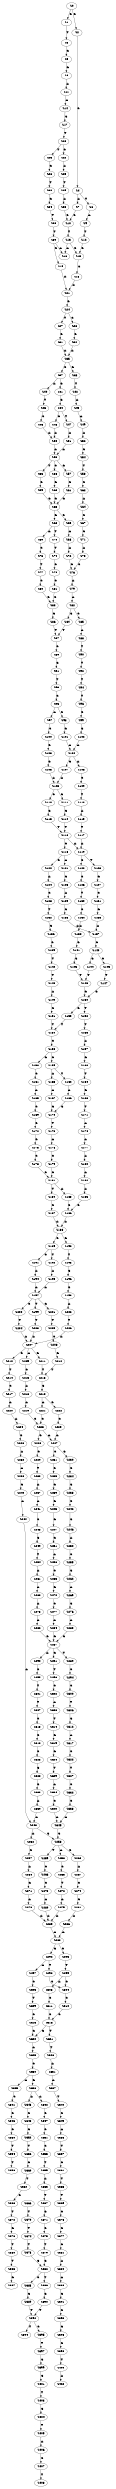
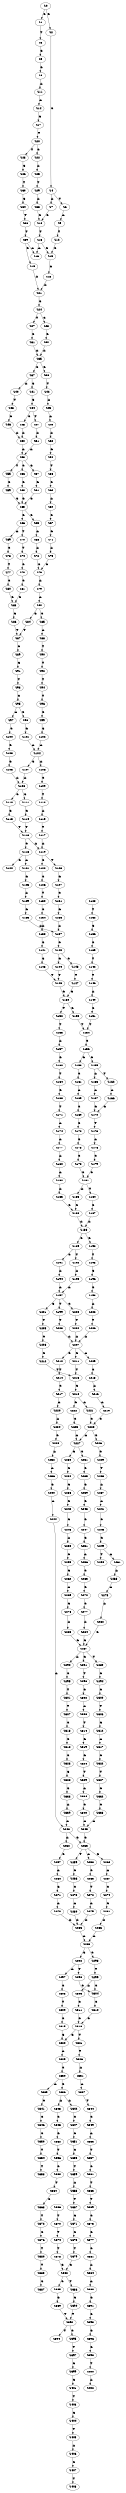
node "S124": removed
edge "S254" -> "S261": now "S249" -> "S261"
